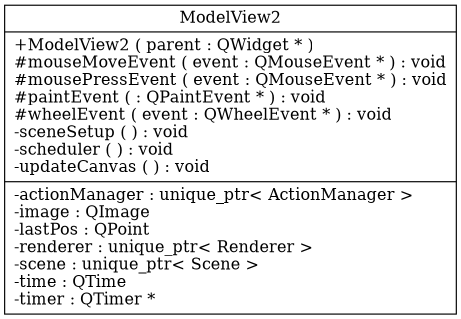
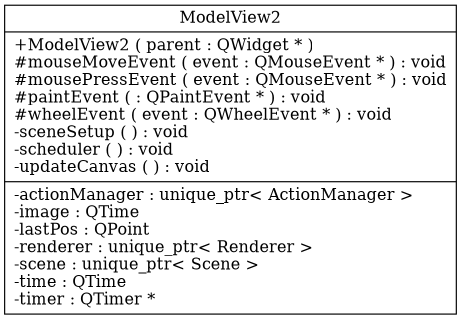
node "ModelView2": text "-image : QImage" -> "-image : QTime"
